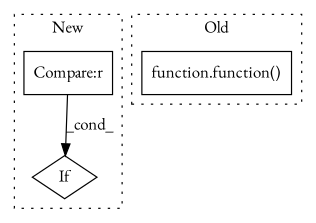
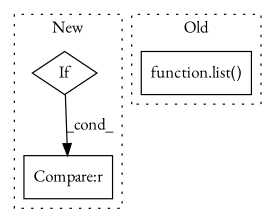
node "function.function()": label "function.function()" -> "function.list()"
edge "Compare:r" -> "If": reversed
